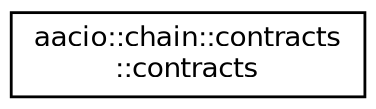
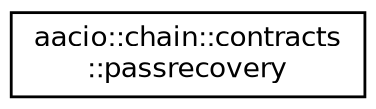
node "aacio::chain::contracts ::contracts": label "aacio::chain::contracts ::contracts" -> "aacio::chain::contracts ::passrecovery"
